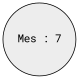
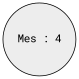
node "Mes : 7": label "Mes : 7" -> "Mes : 4"
